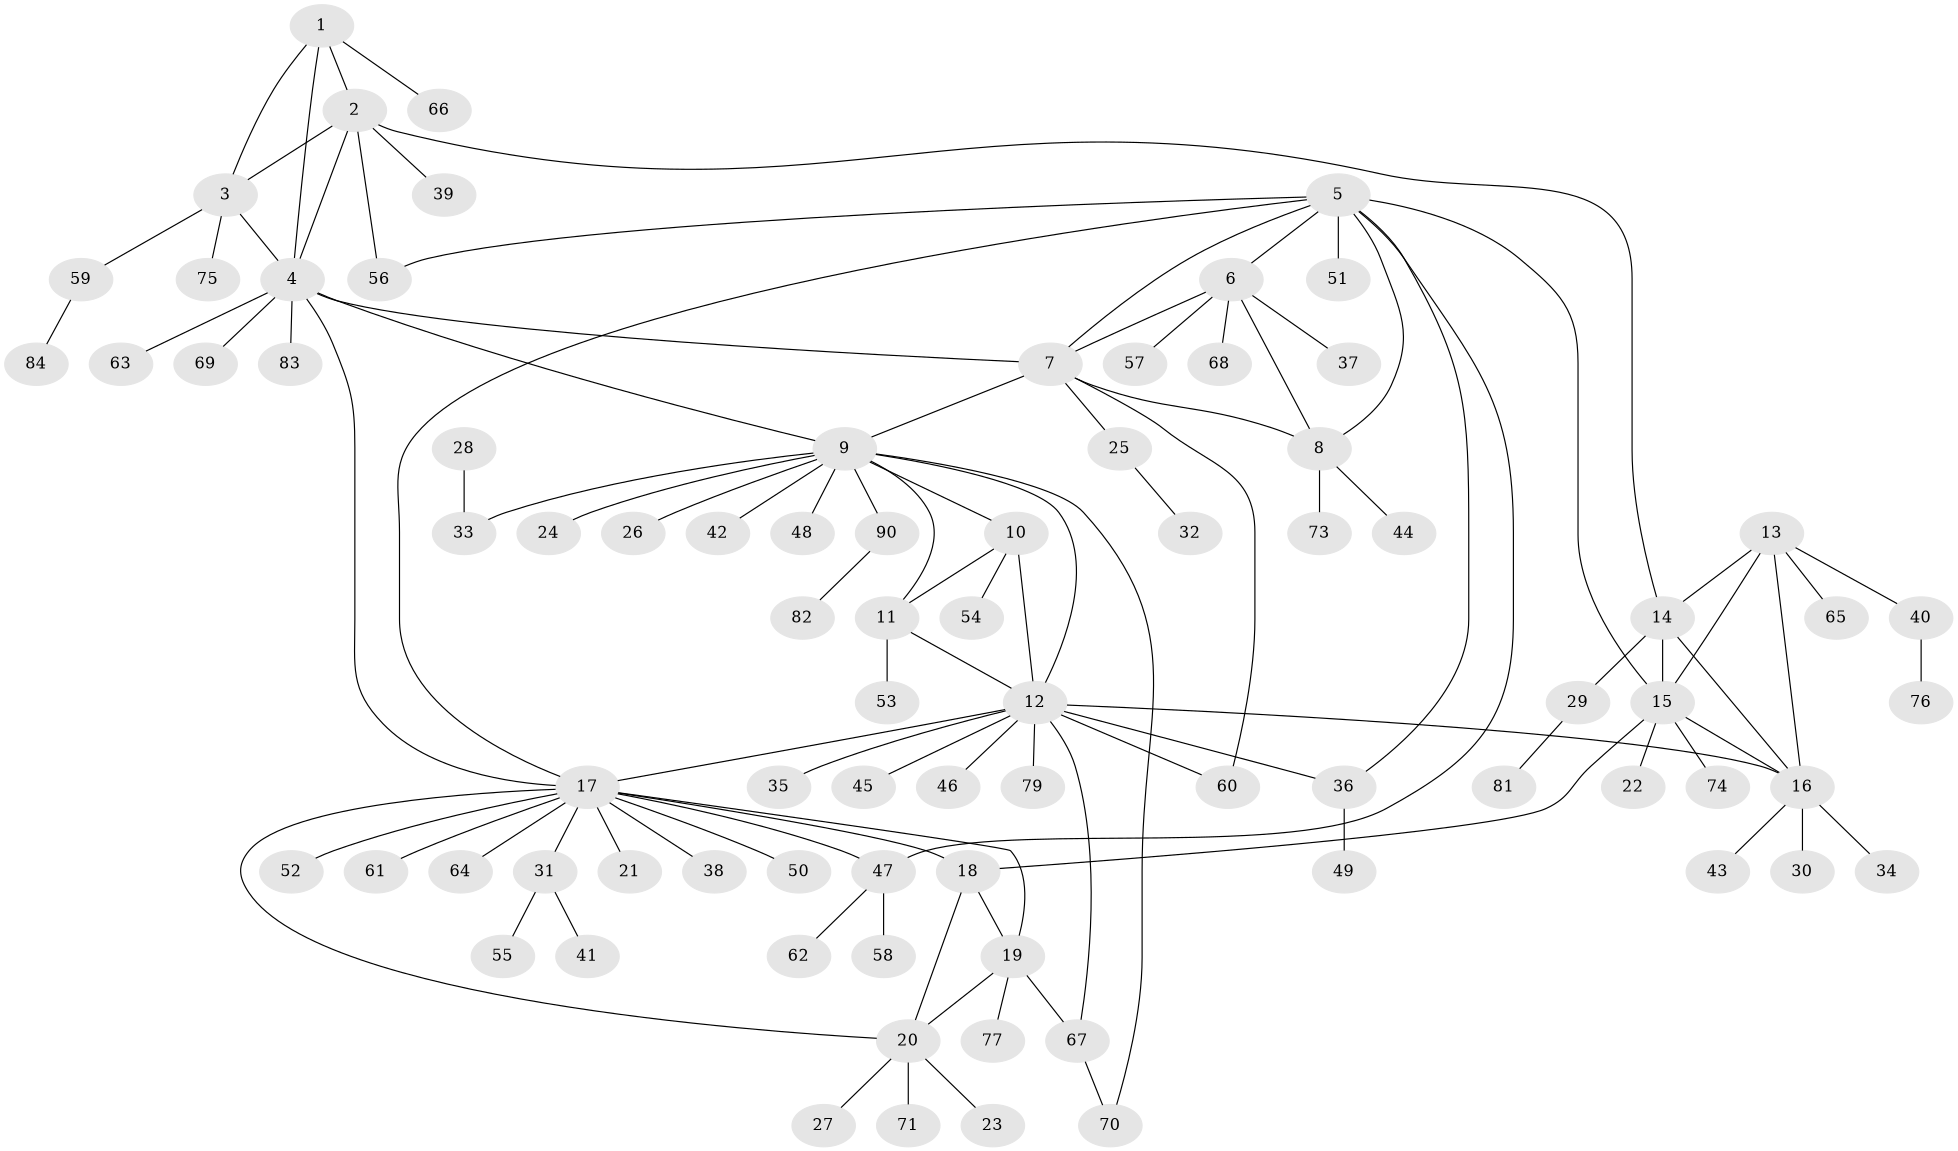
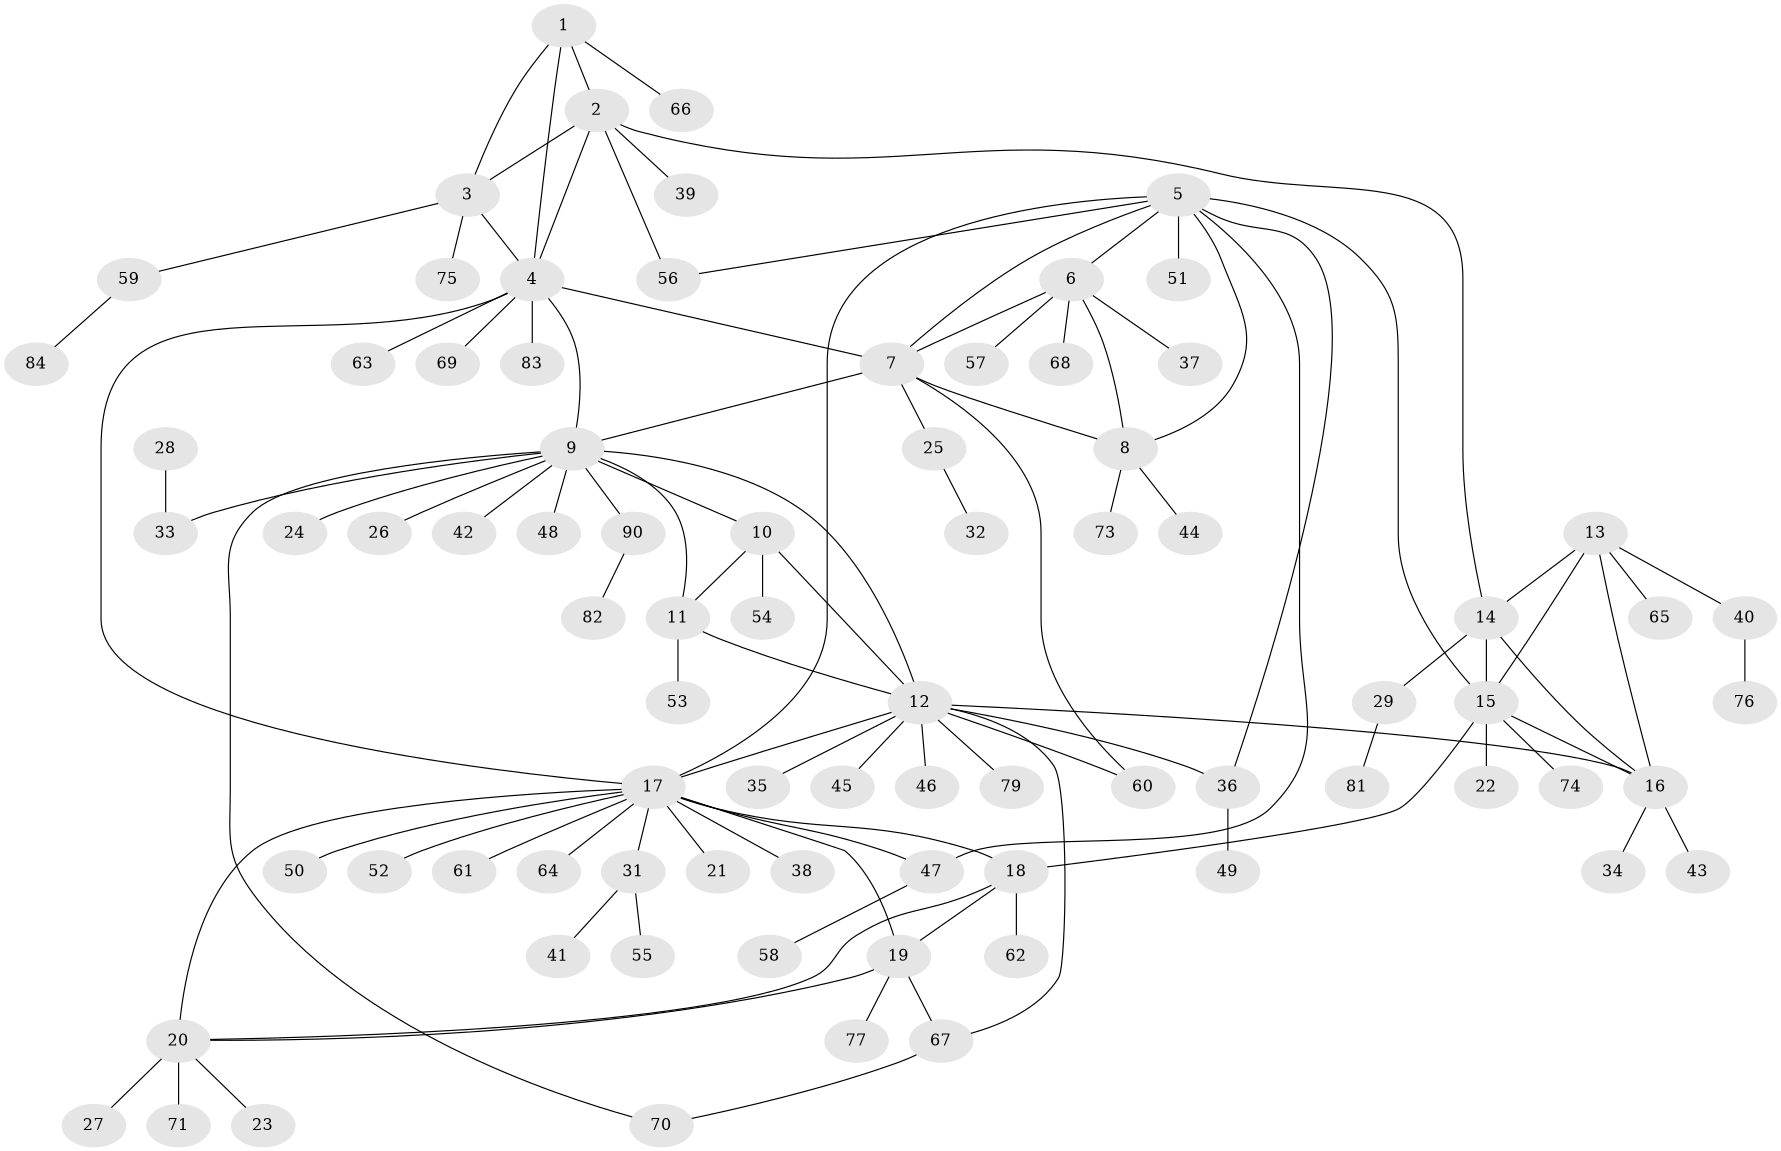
node "30": removed
edge "47" -- "62": now "18" -- "62"
